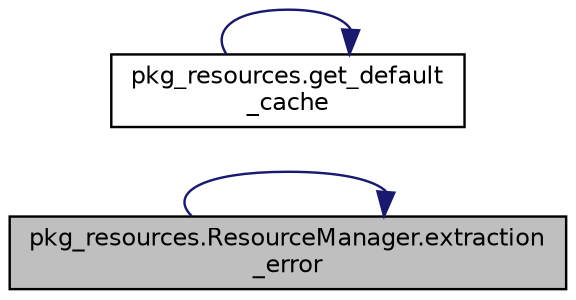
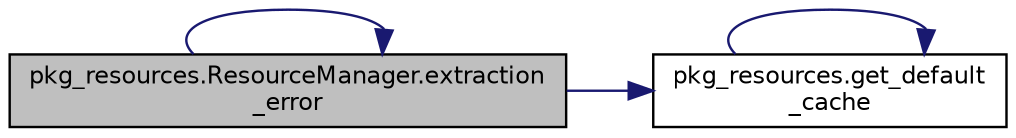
edge "pkg_resources.ResourceManager.extraction _error" -> "pkg_resources.get_default _cache": added
